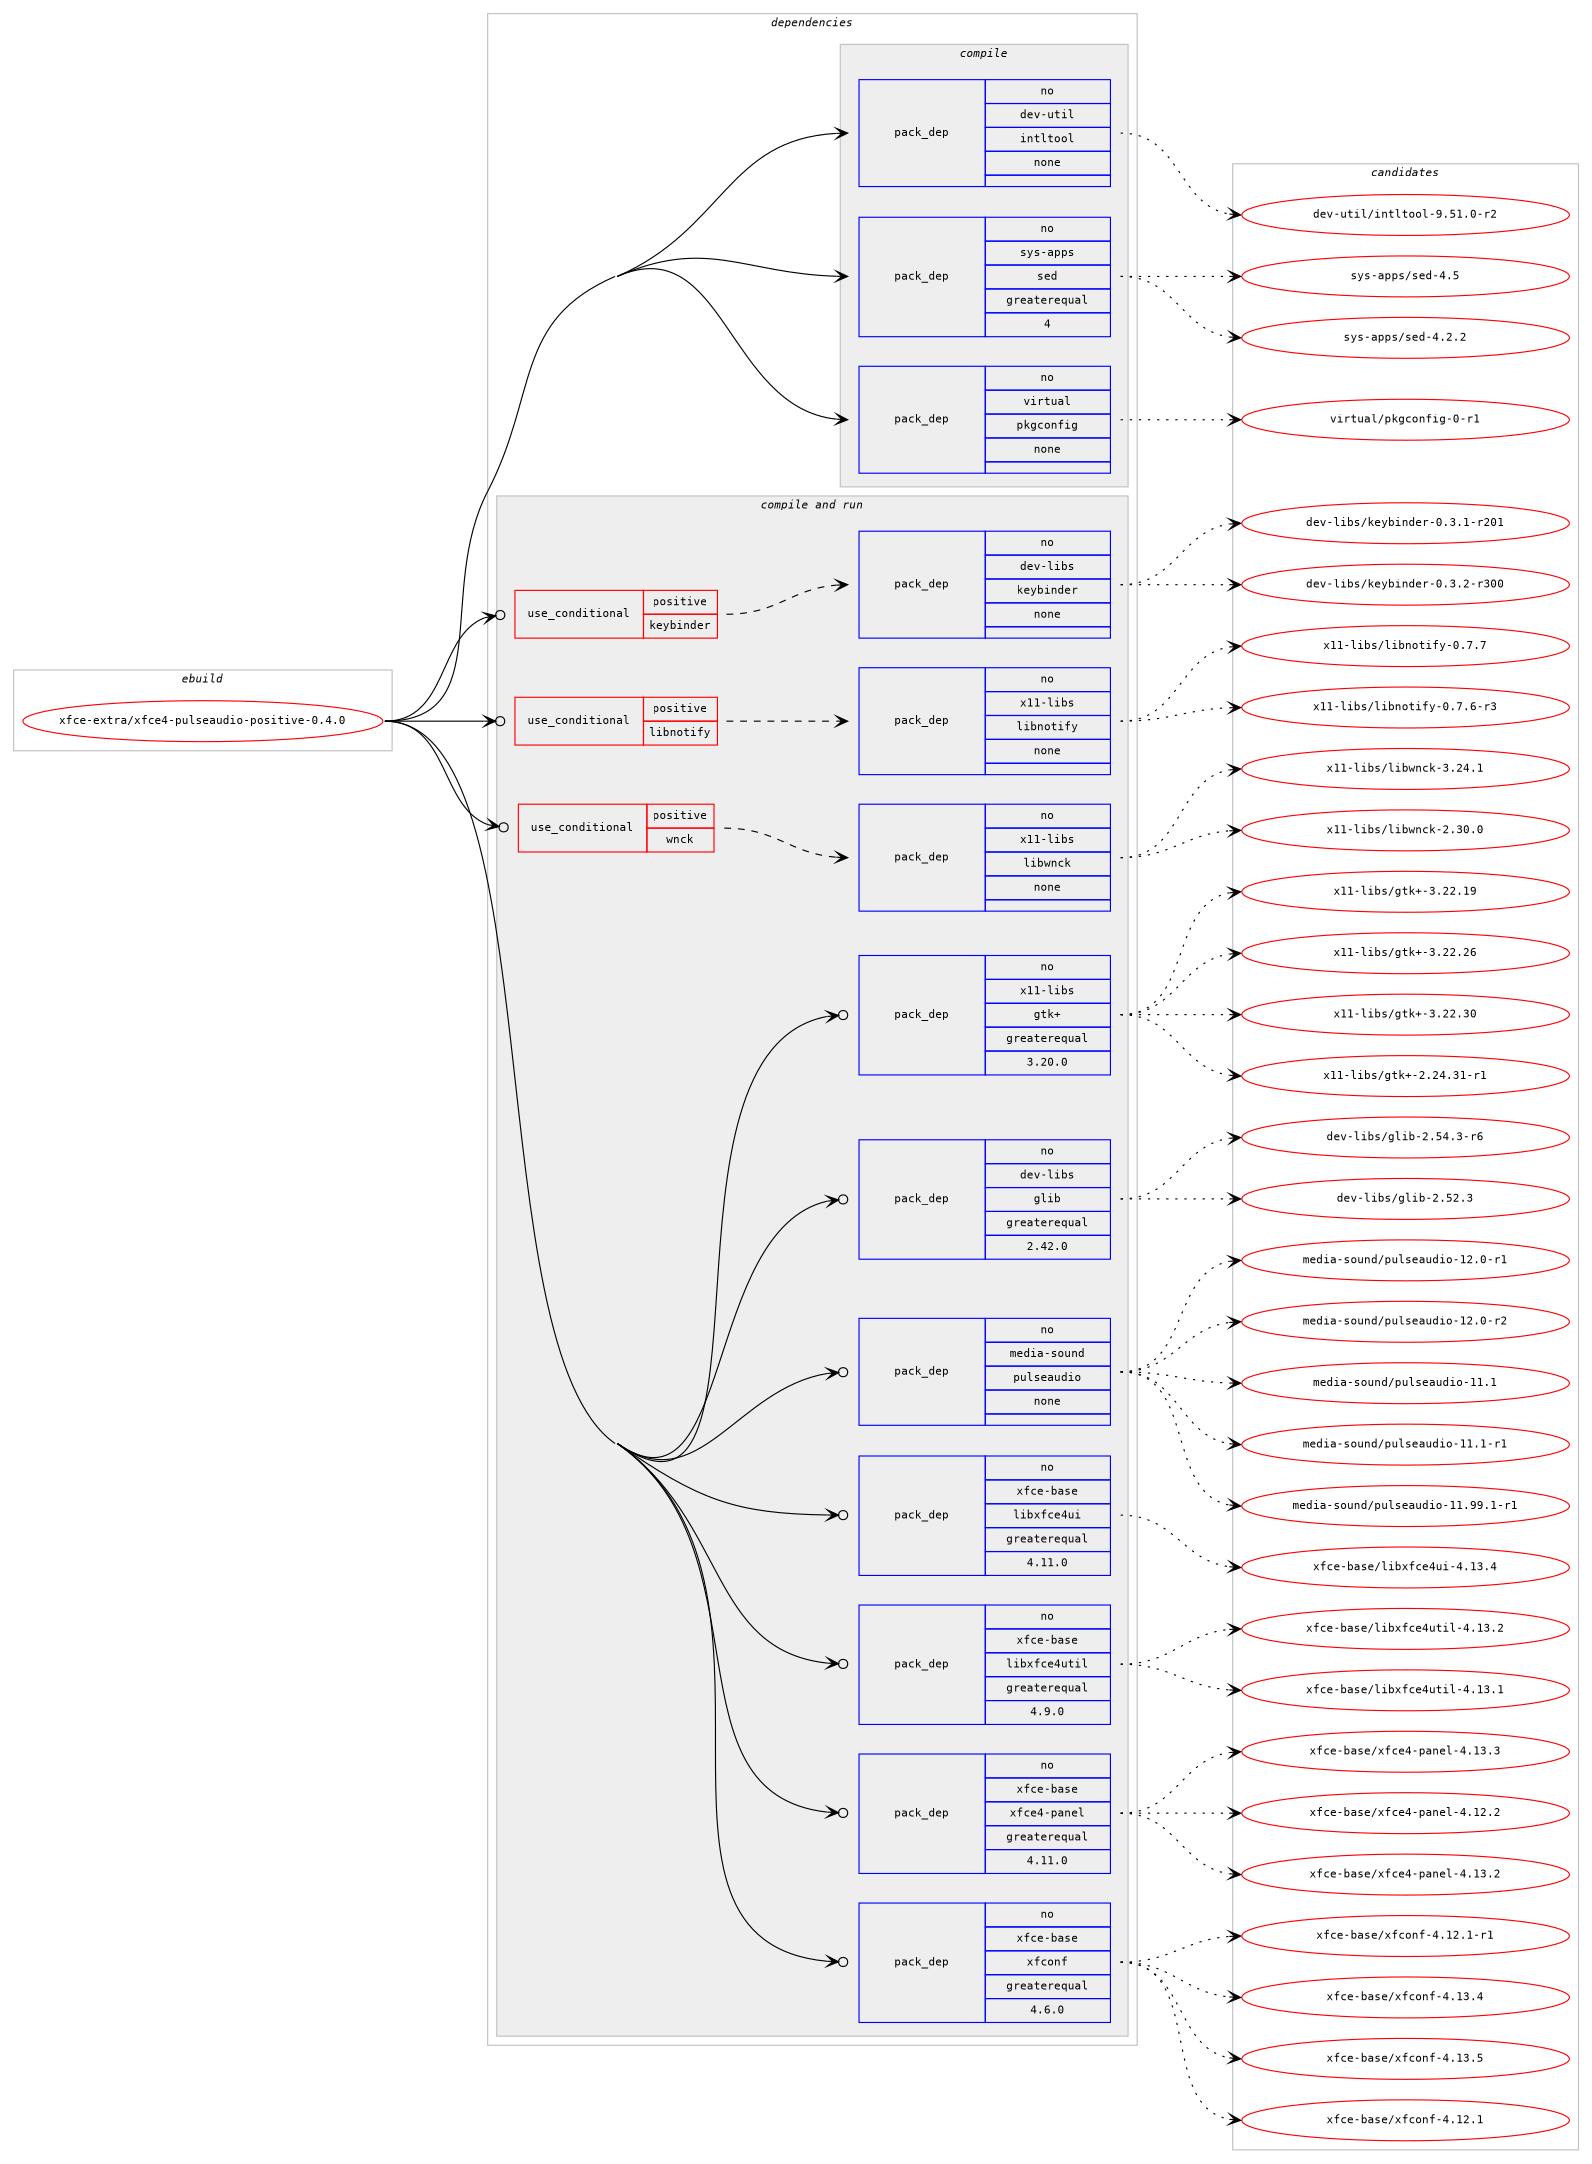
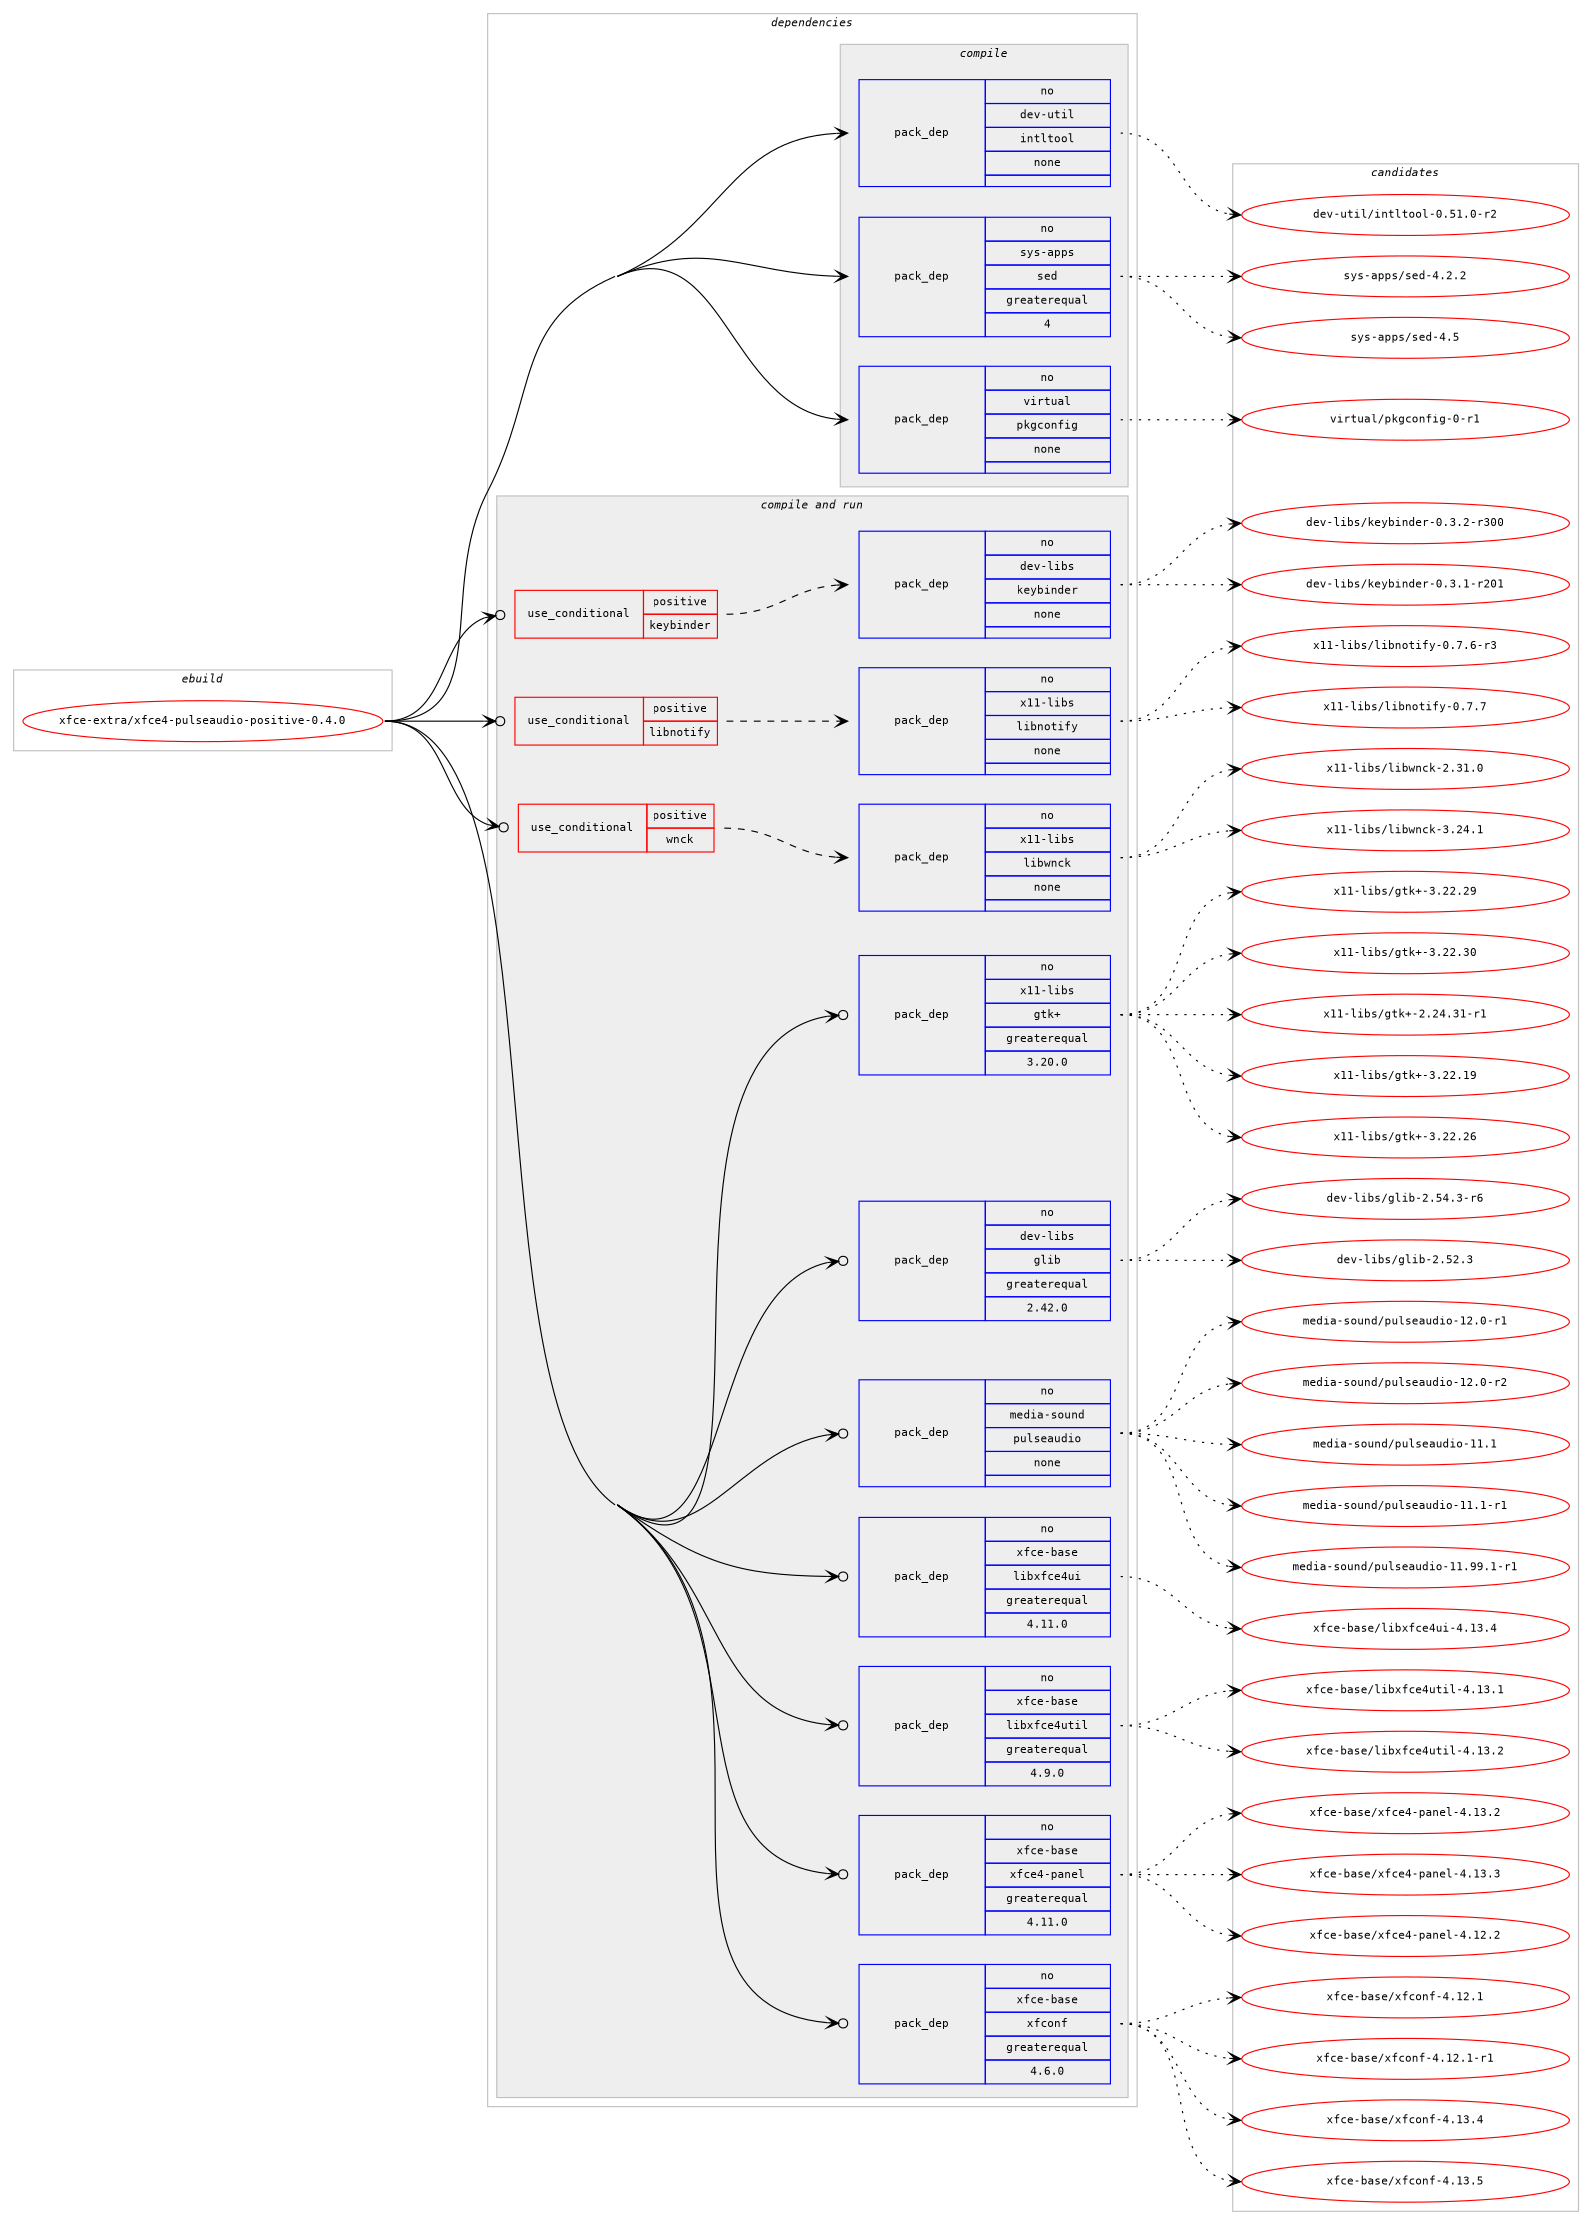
node "dev-util/intltool-9.51.0-r2": label "dev-util/intltool-9.51.0-r2" -> "dev-util/intltool-0.51.0-r2"
node "x11-libs/libwnck-2.30.0": label "x11-libs/libwnck-2.30.0" -> "x11-libs/libwnck-2.31.0"
node "x11-libs/gtk+-3.22.29": added
